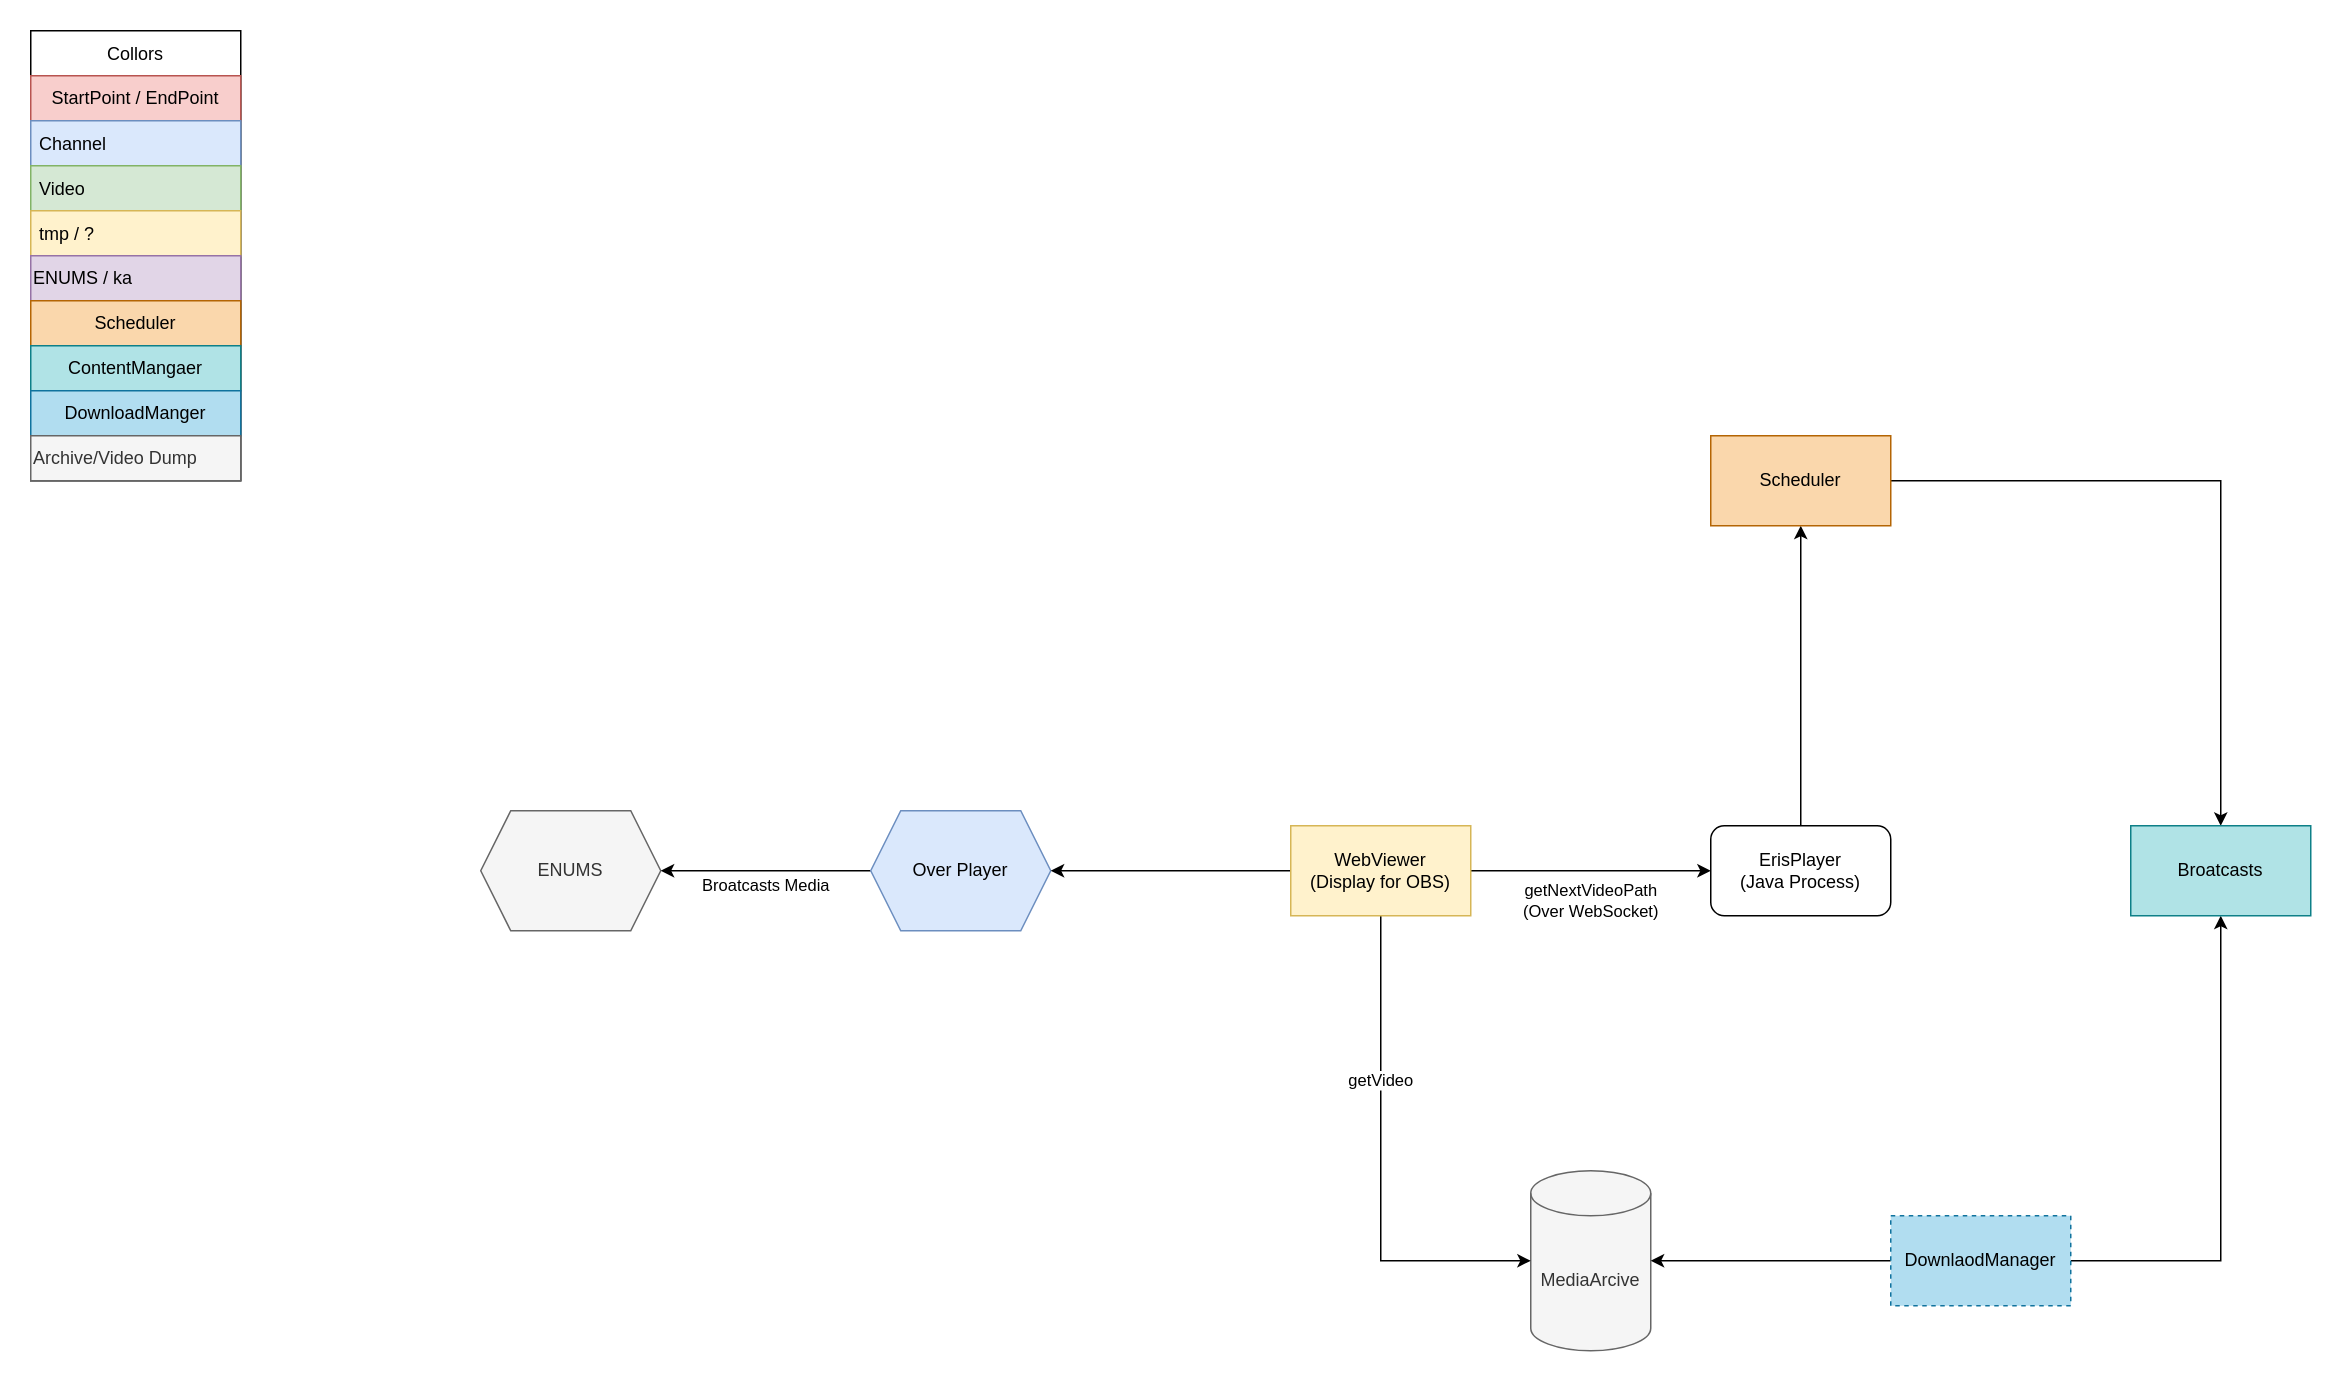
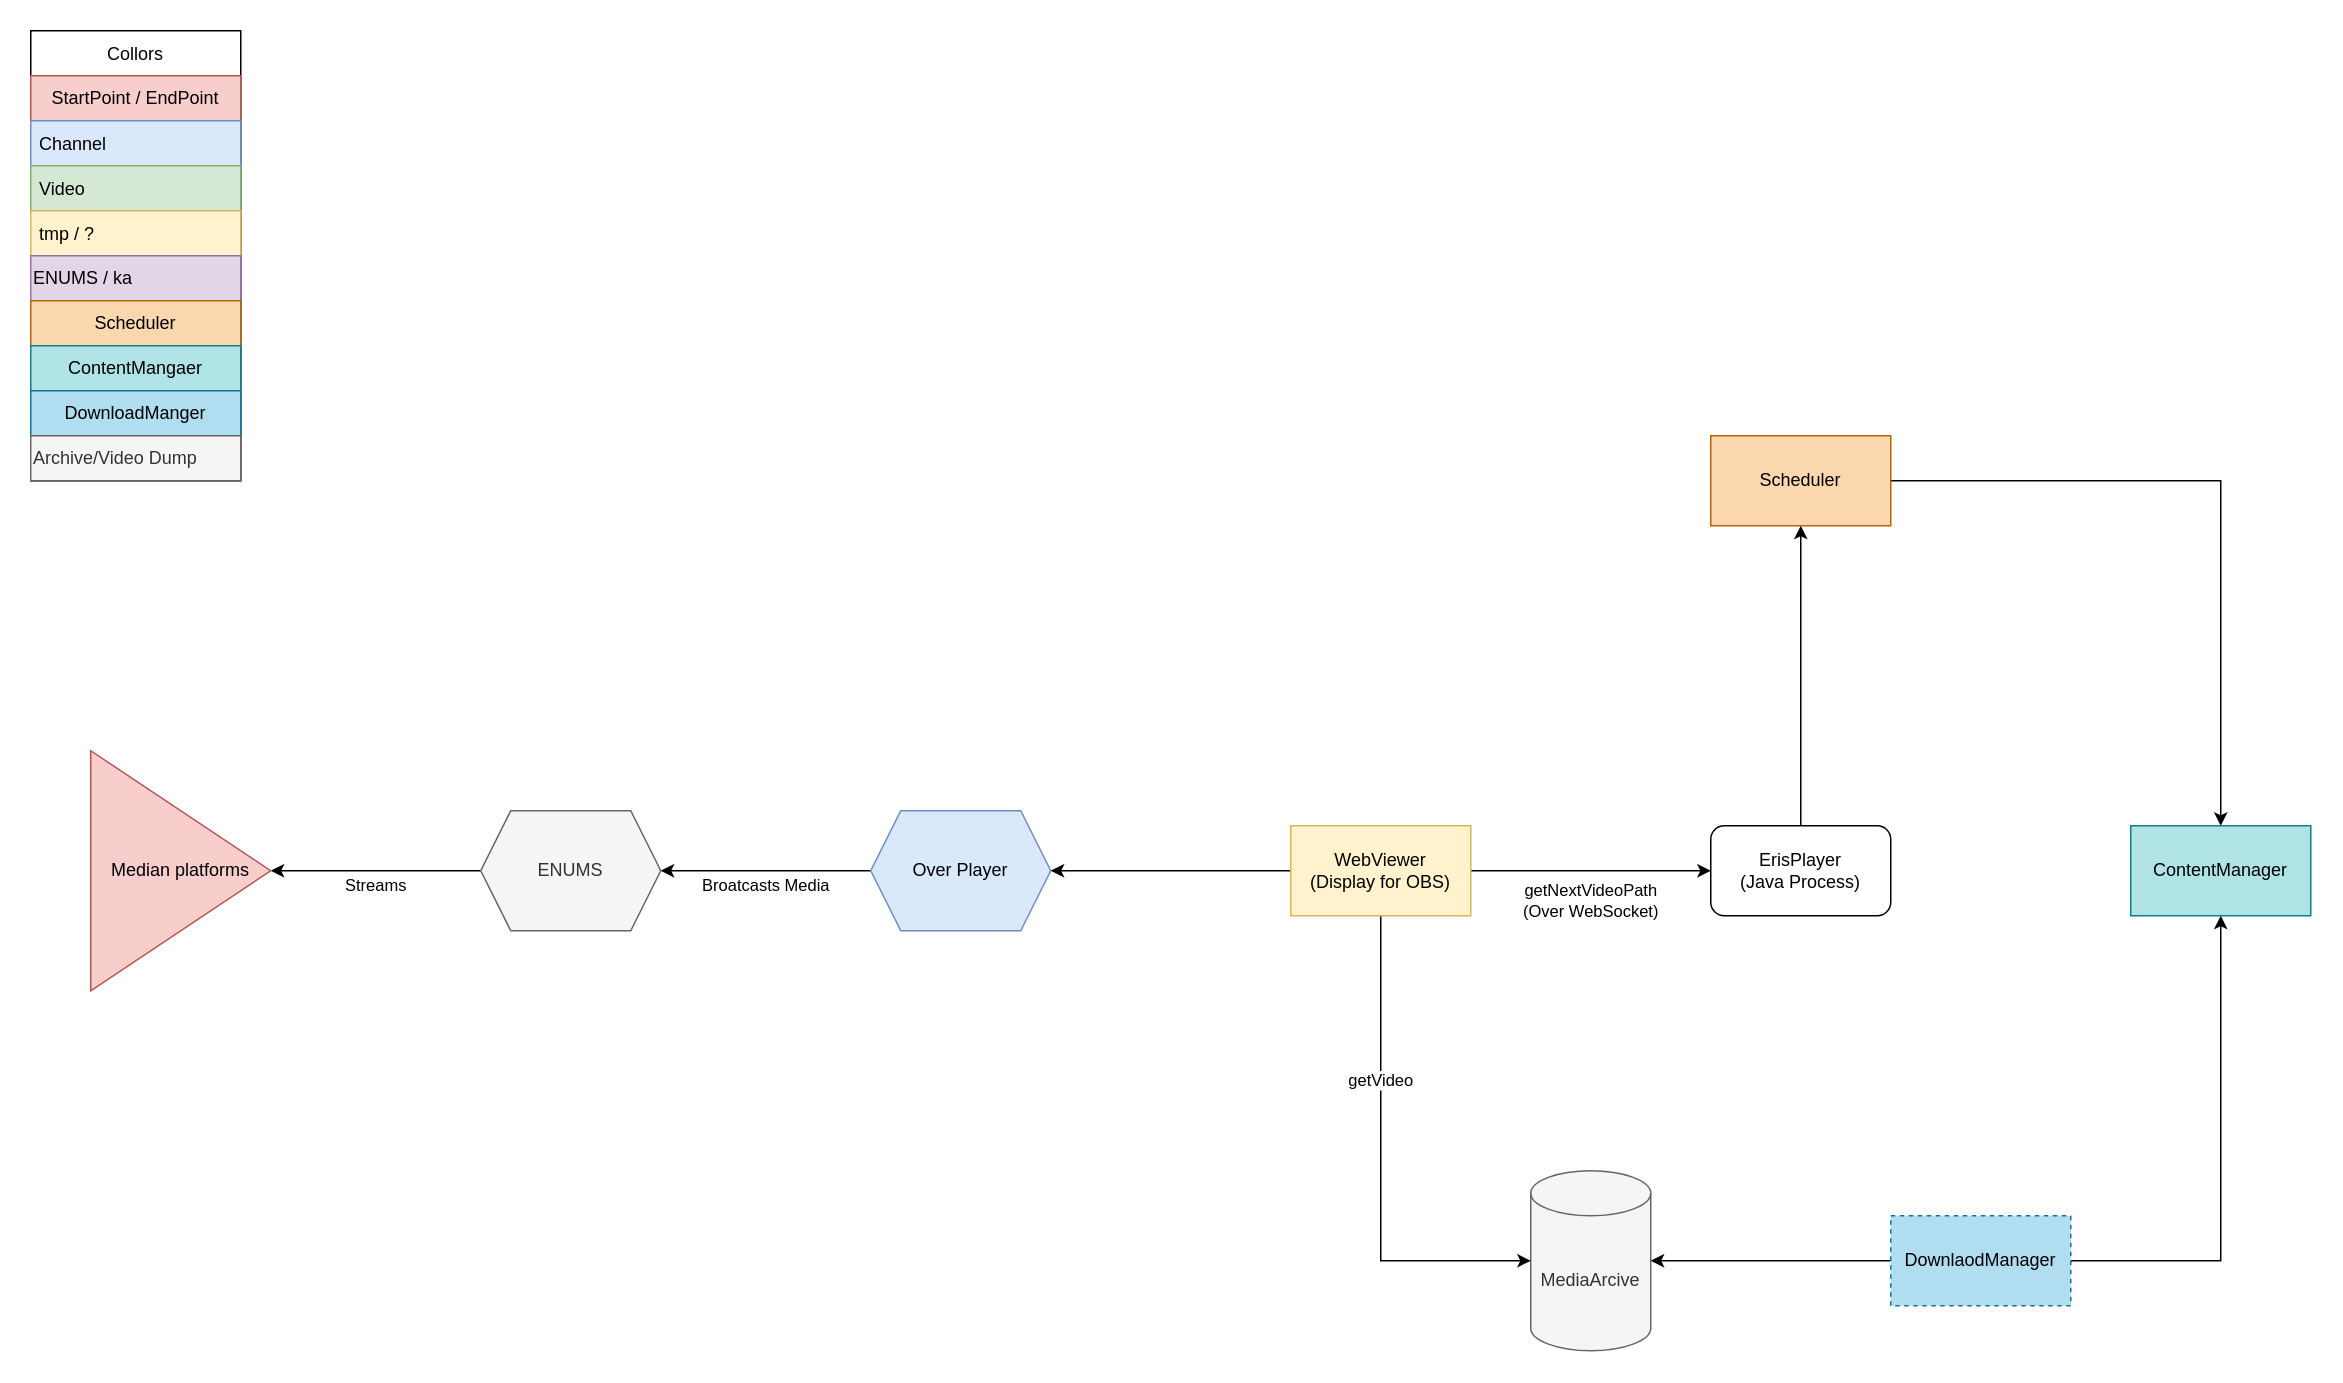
node "Median platforms": added
edge "ENUMS" -> "Median platforms": added, label "Streams"
node "Broatcasts": label "Broatcasts" -> "ContentManager"
